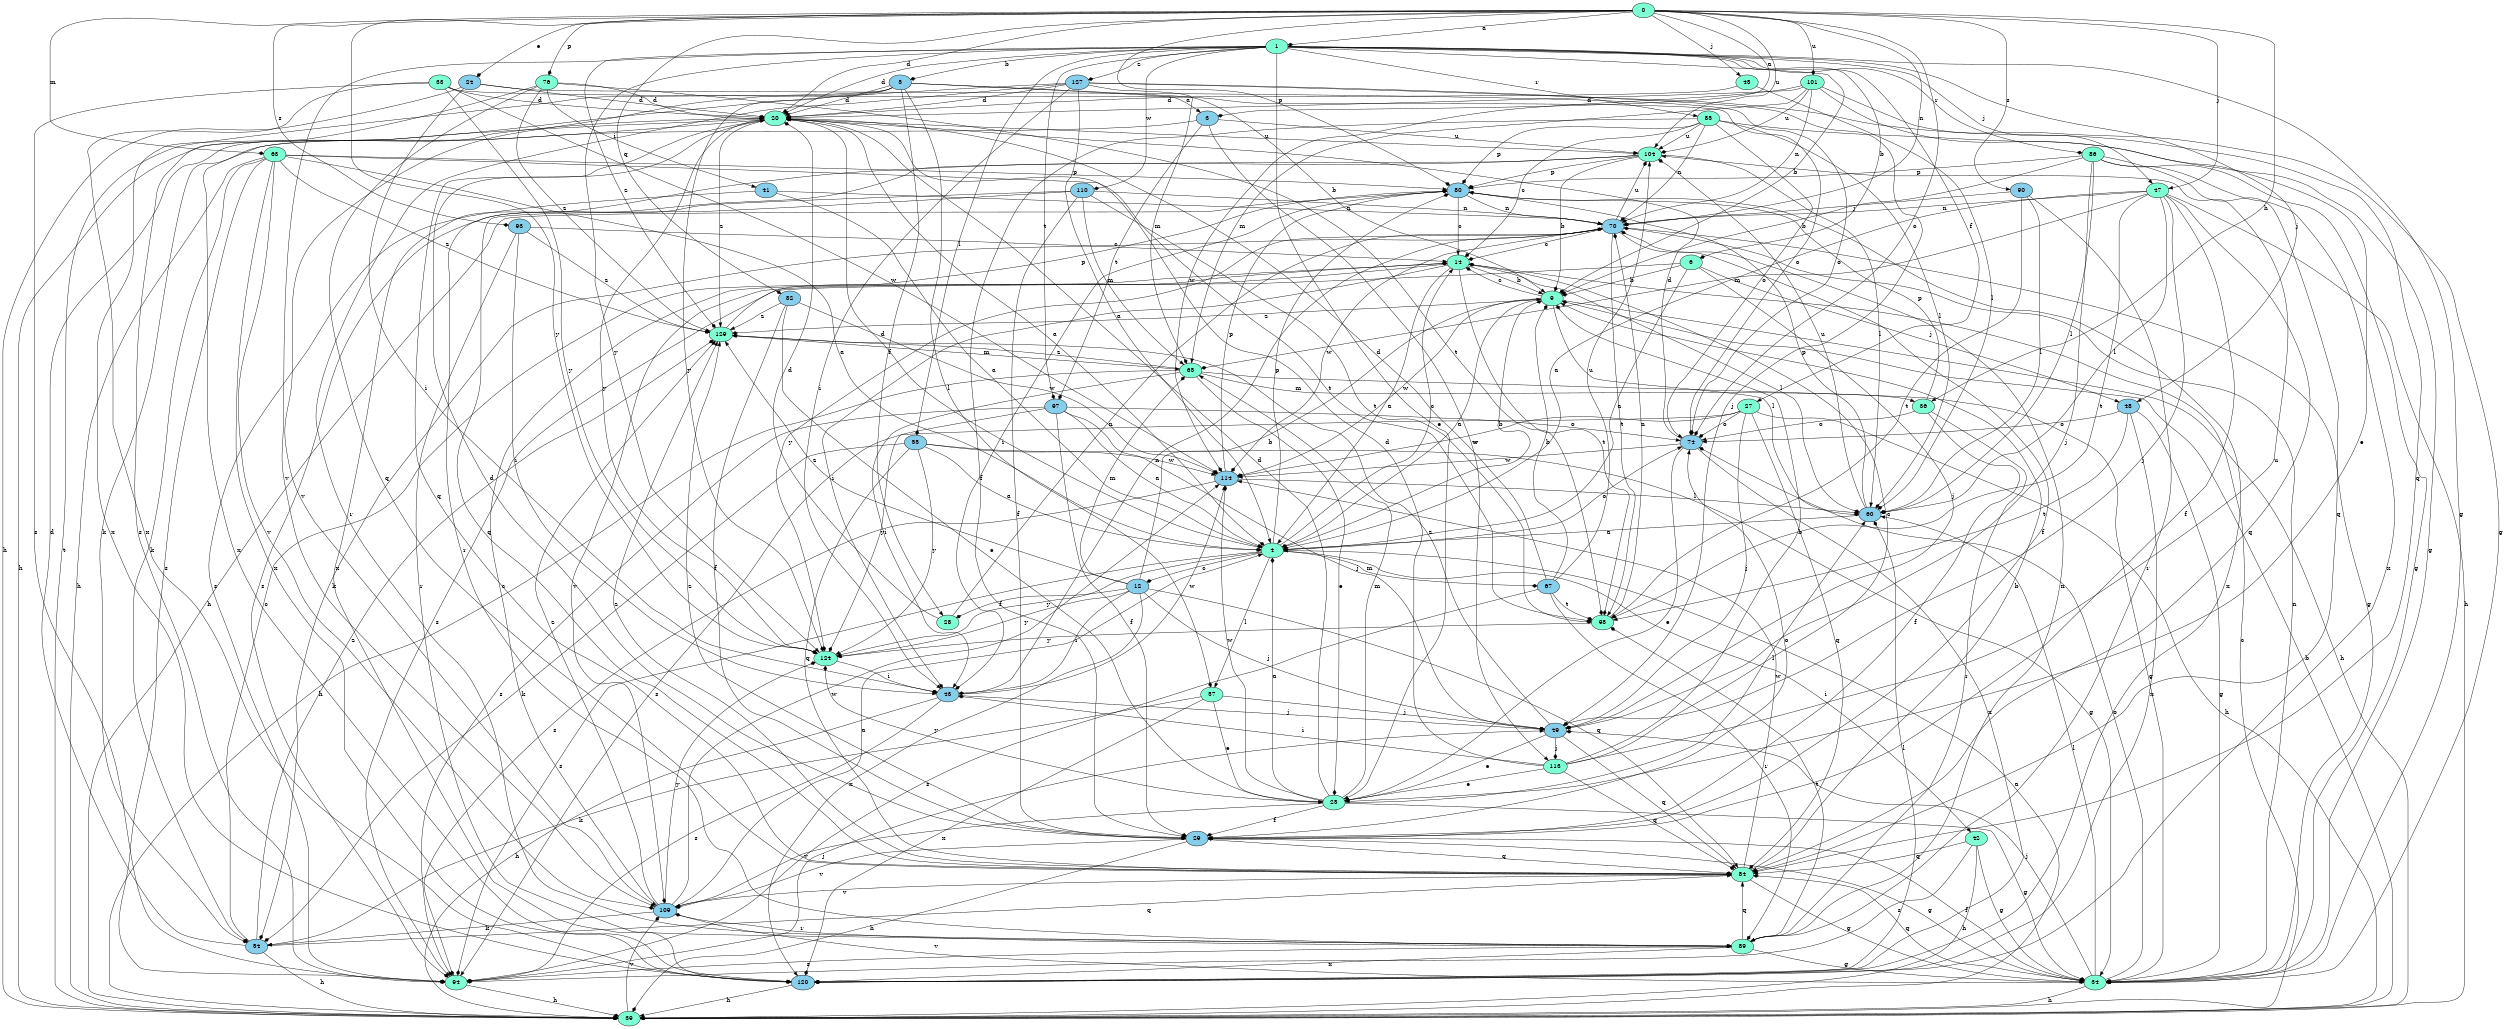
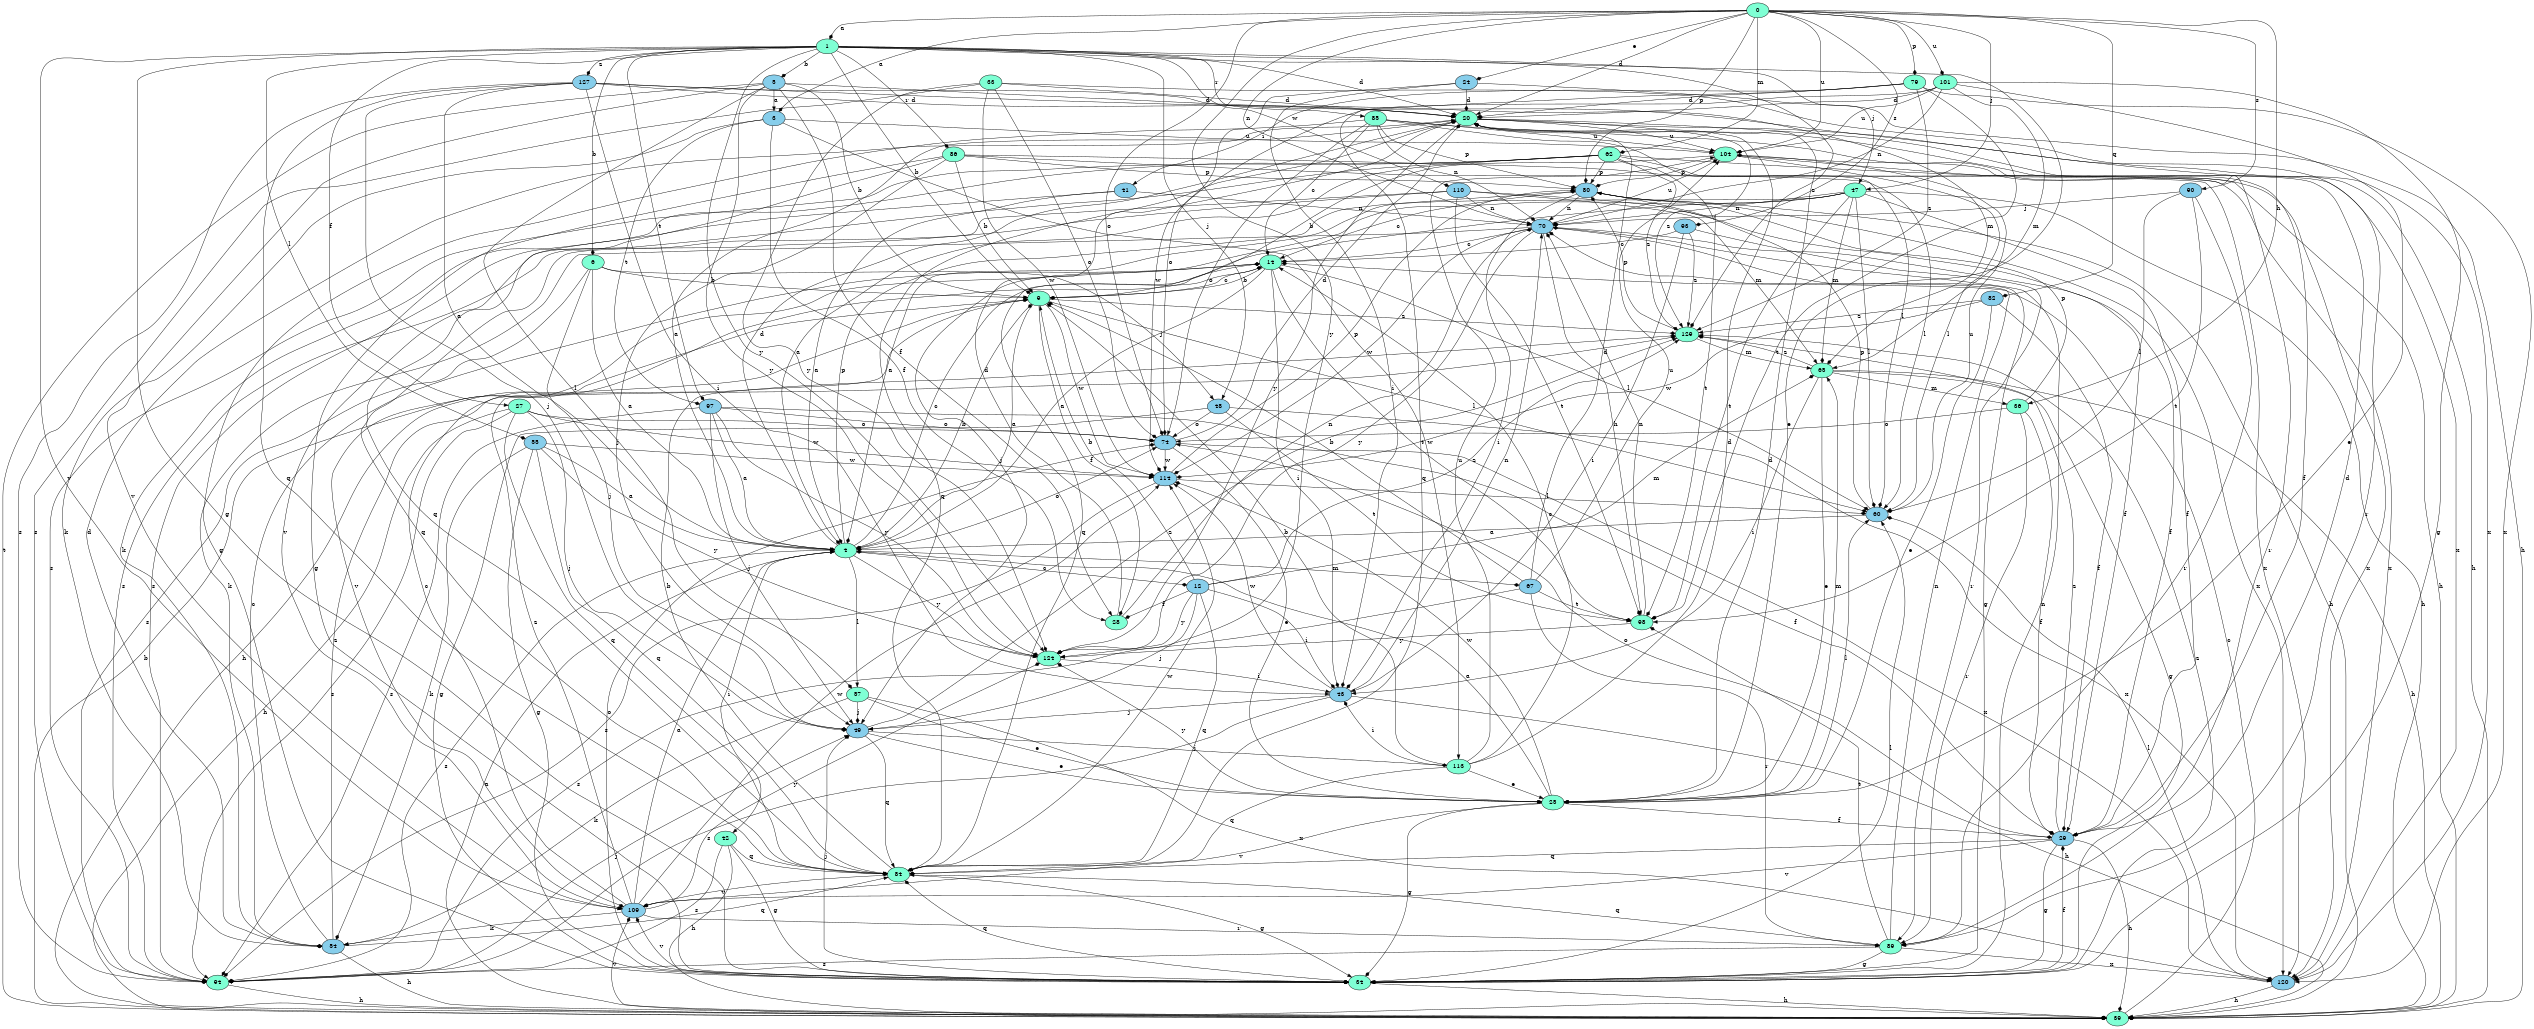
node "76": label "76" -> "79"
node "45": removed
node "63": label "63" -> "62"
edge "3" -> "28": added, label "f"
edge "70" -> "98": label "t" -> "h"
edge "9" -> "28": added, label "f"
edge "12" -> "120": removed, label "x"
edge "84" -> "129": now "34" -> "129"
